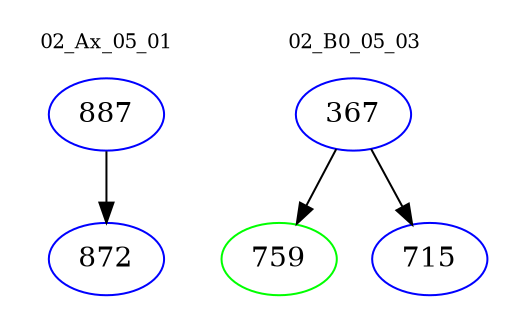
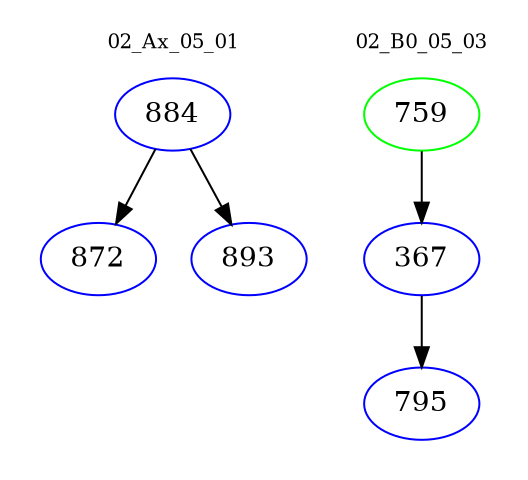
node "887": label "887" -> "884"
edge "367" -> "759": reversed
node "893": added
node "715": label "715" -> "795"
